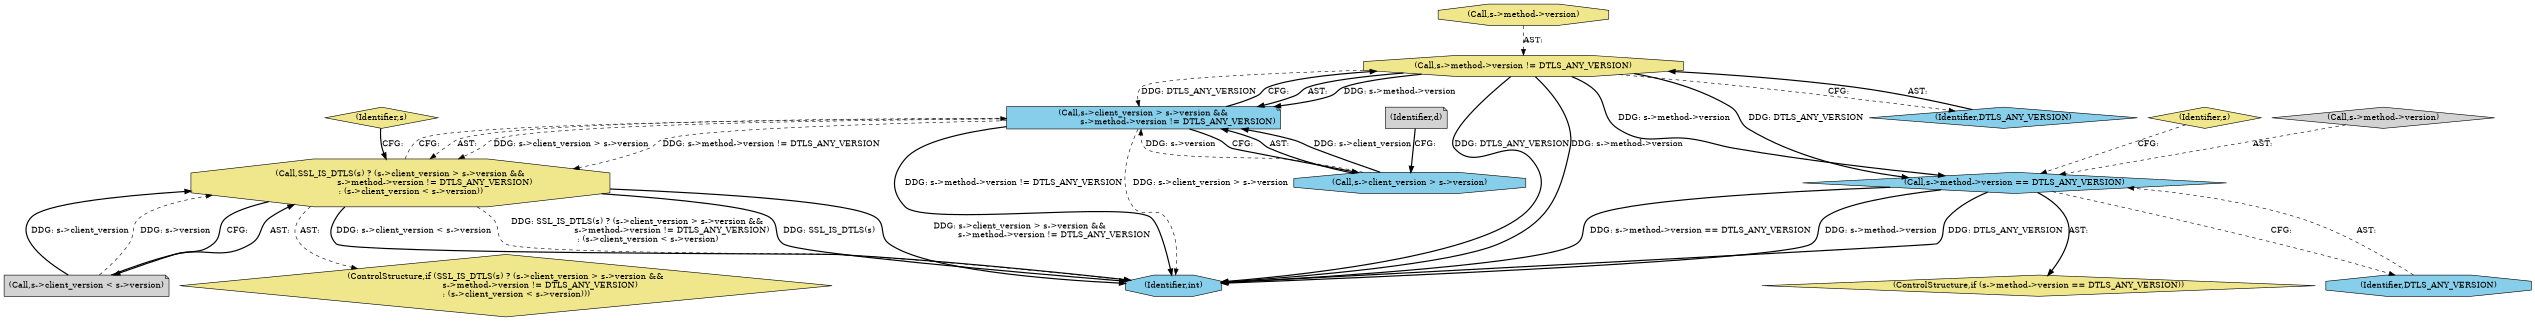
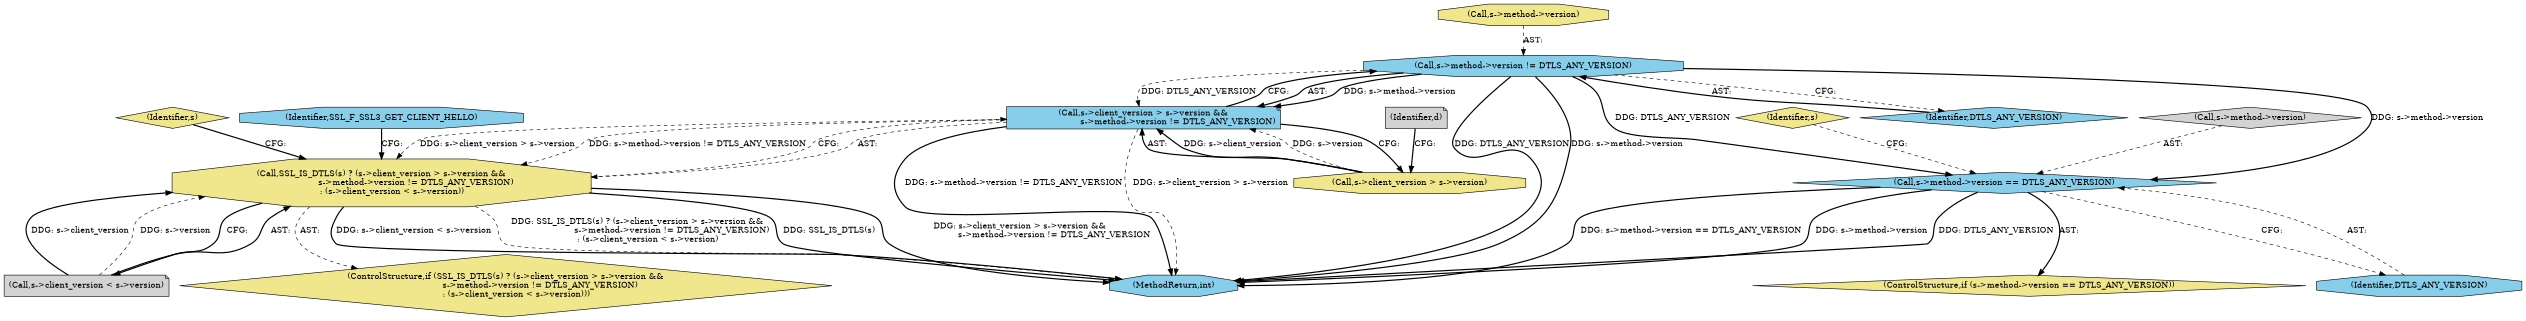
node "(Call,s->method->version != DTLS_ANY_VERSION)": fillcolor khaki -> skyblue
node "(Identifier,SSL_F_SSL3_GET_CLIENT_HELLO)": added
node "(Call,s->client_version > s->version)": fillcolor skyblue -> khaki
node "(Identifier,int)": label "(Identifier,int)" -> "(MethodReturn,int)"
